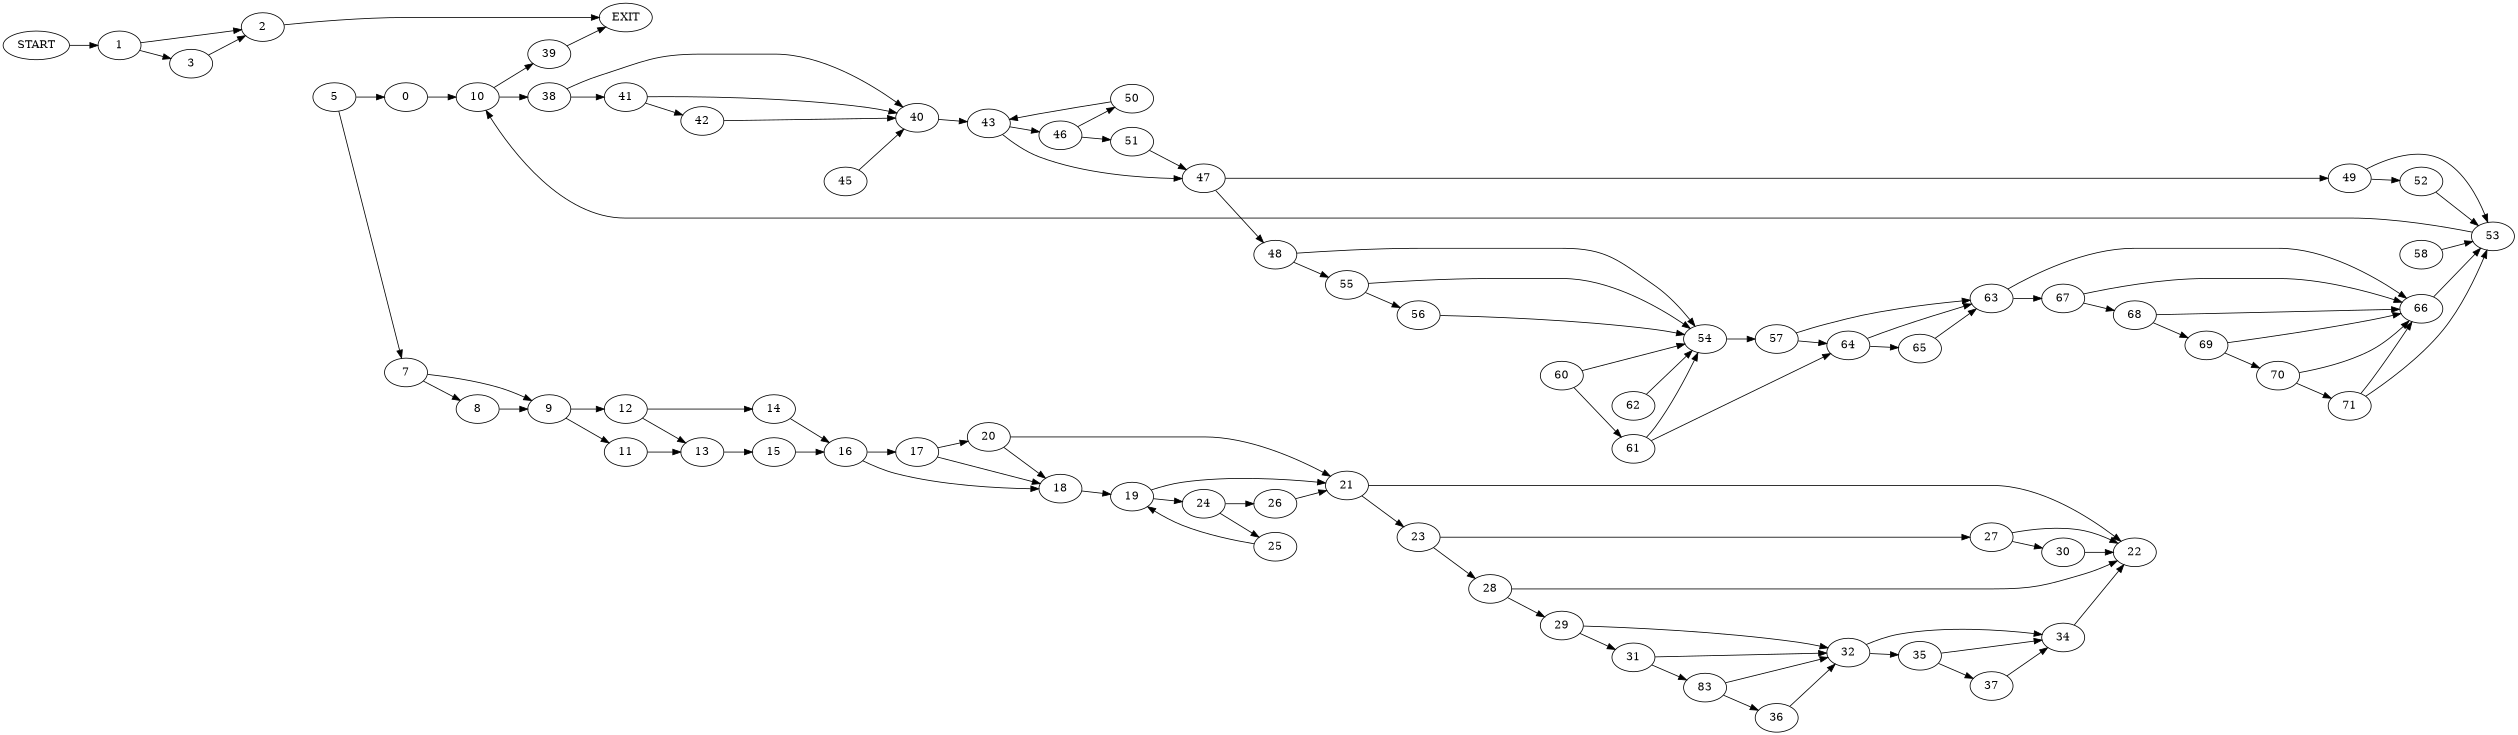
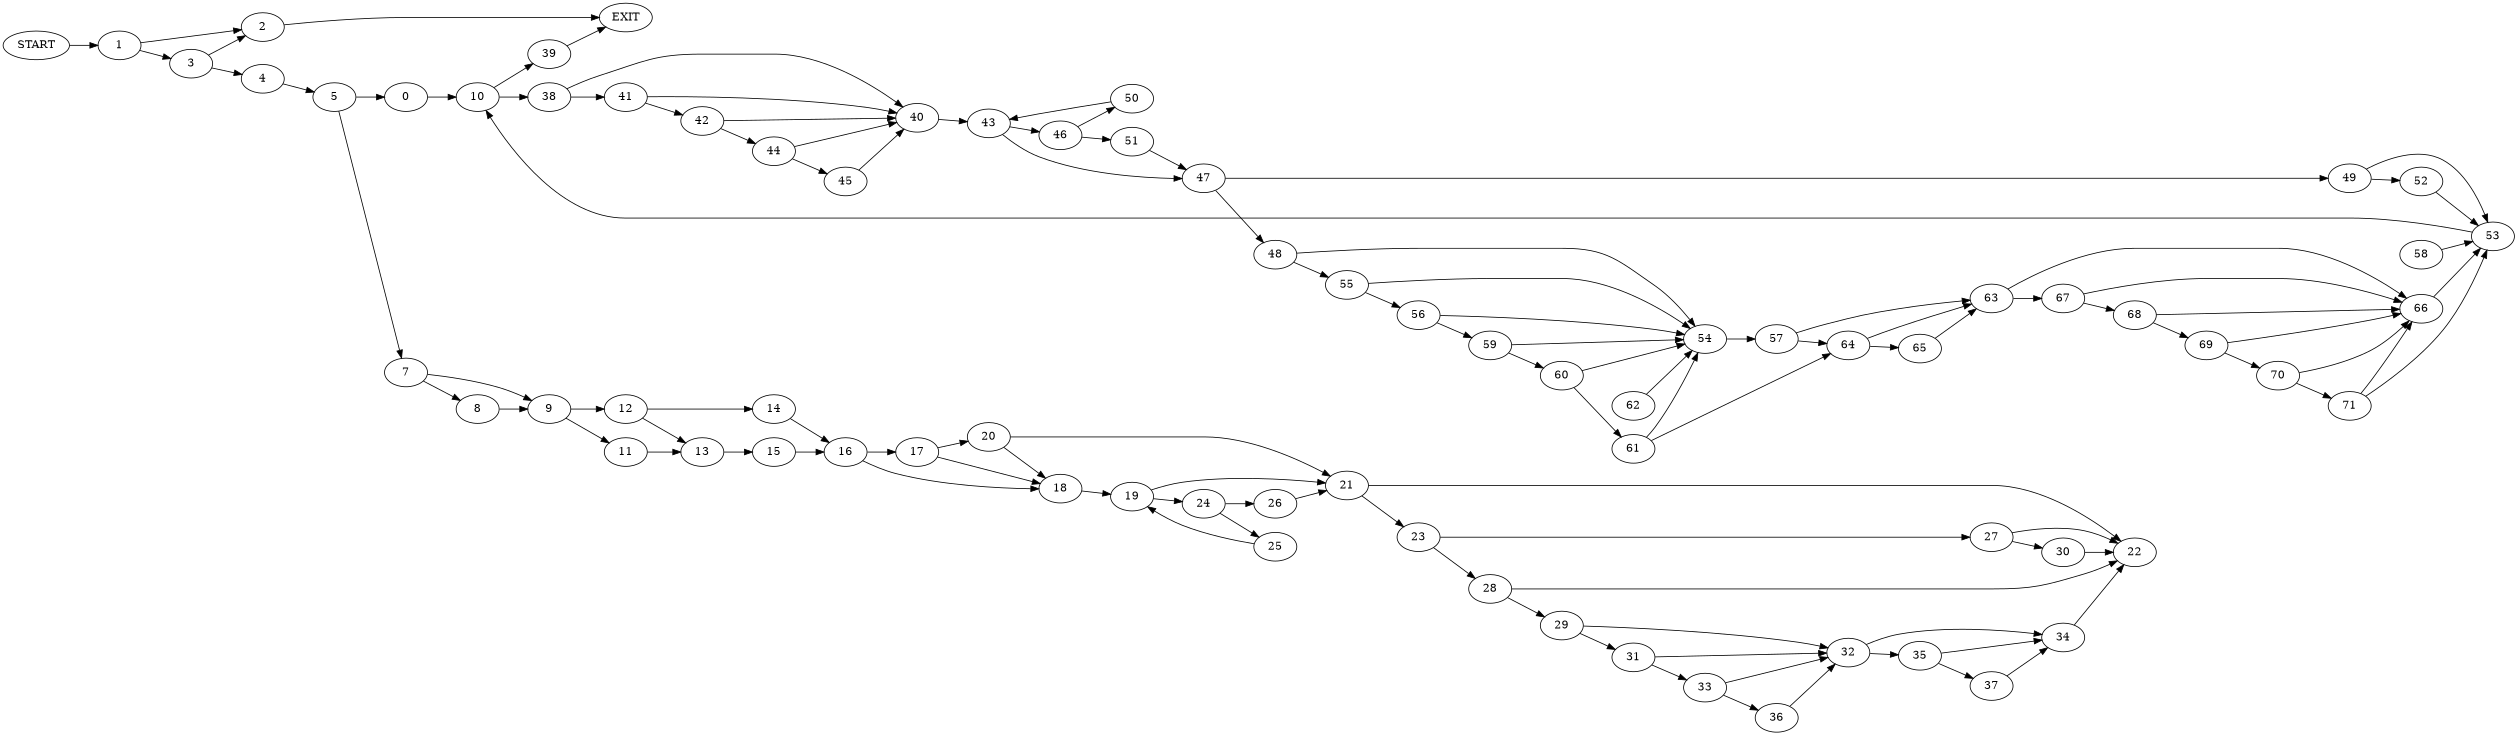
node "4": added
node "44": added
node "59": added
node "83": label "83" -> "33"
